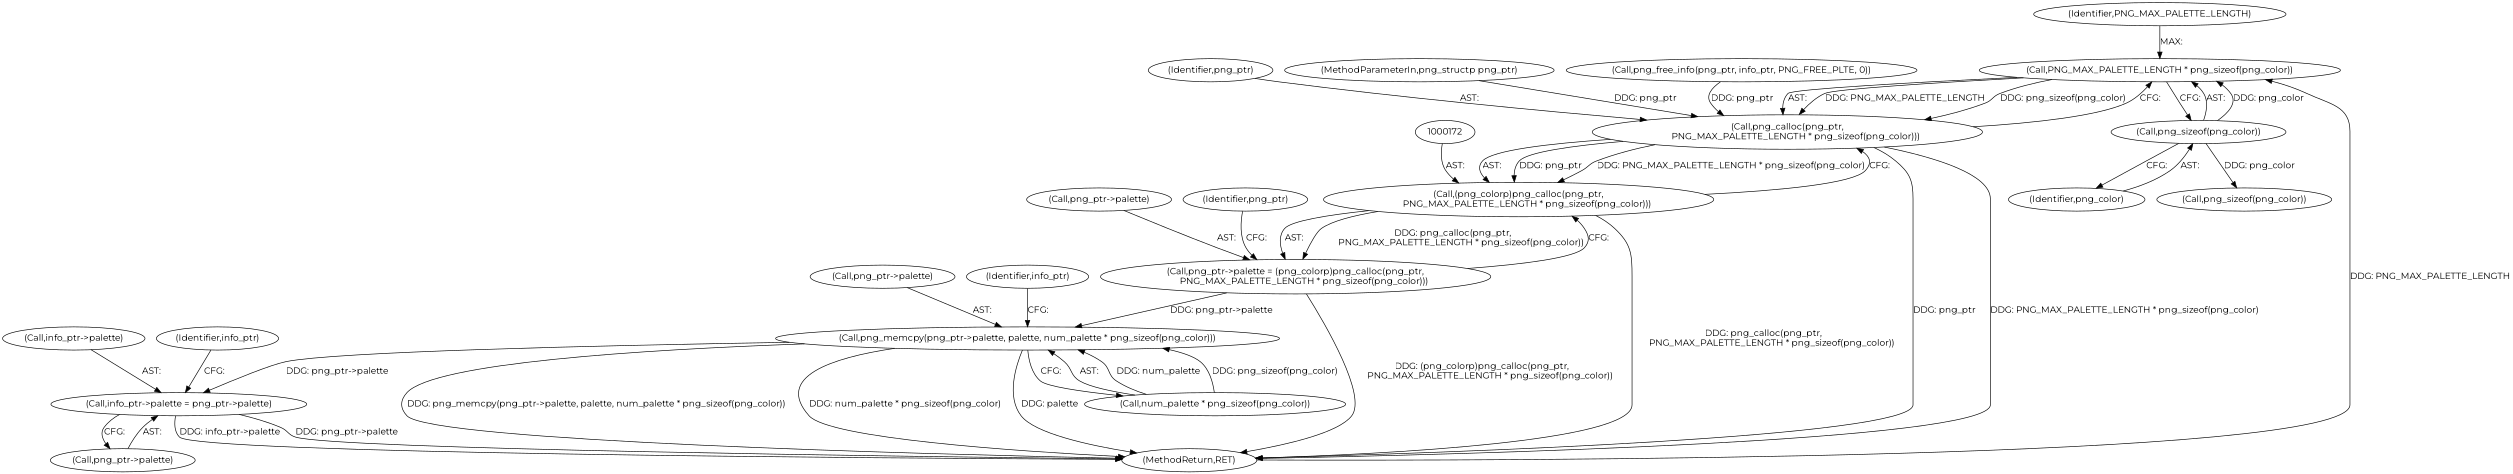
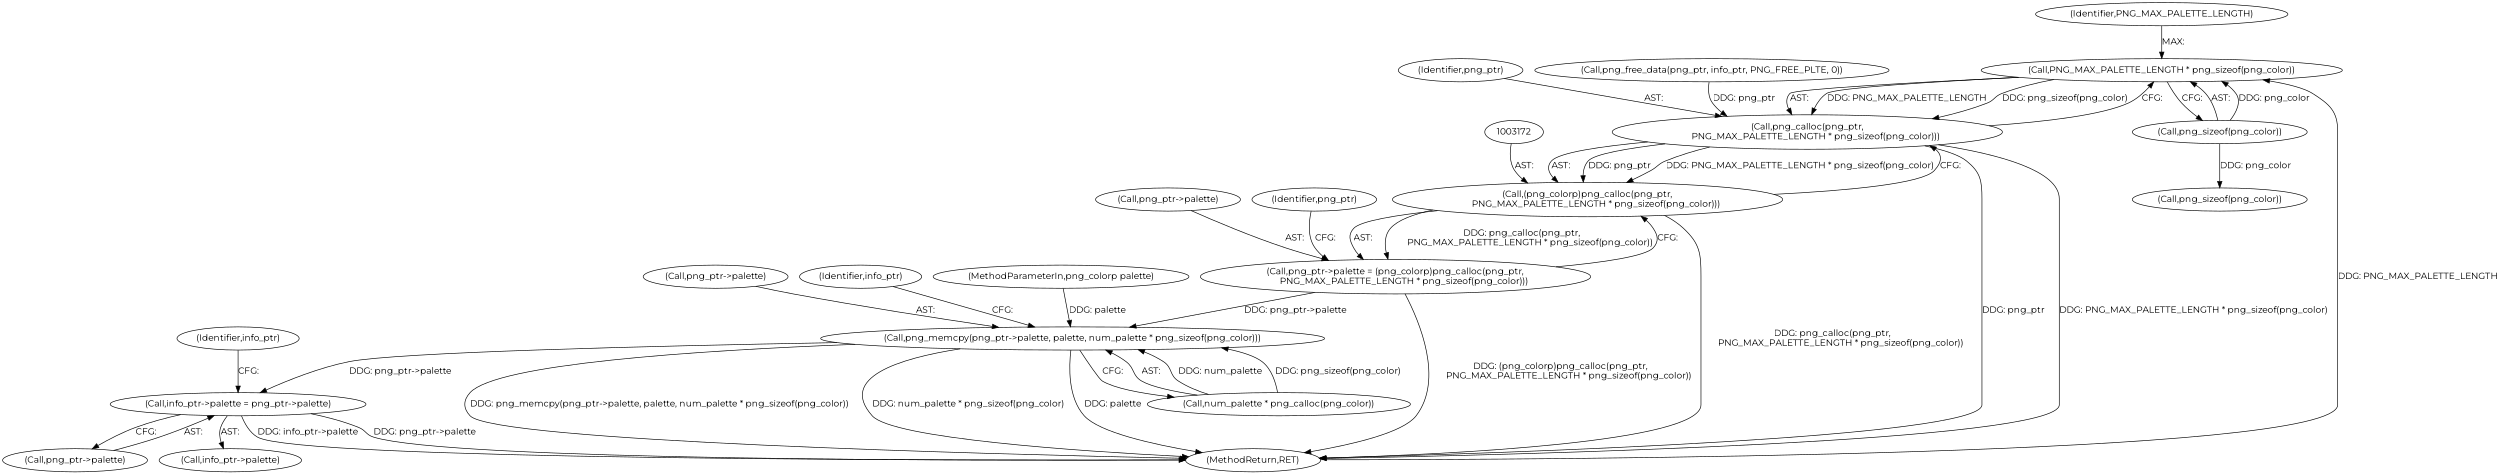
node "(MethodParameterIn,png_structp png_ptr)": removed
node "(Call,png_free_info(png_ptr, info_ptr, PNG_FREE_PLTE, 0))": label "(Call,png_free_info(png_ptr, info_ptr, PNG_FREE_PLTE, 0))" -> "(Call,png_free_data(png_ptr, info_ptr, PNG_FREE_PLTE, 0))"
node "1000172": label "1000172" -> "1003172"
node "(Identifier,png_color)": removed
node "(MethodParameterIn,png_colorp palette)": added
edge "(Call,info_ptr->palette)" -> "(Call,info_ptr->palette = png_ptr->palette)": reversed
node "(Call,num_palette * png_sizeof(png_color))": label "(Call,num_palette * png_sizeof(png_color))" -> "(Call,num_palette * png_calloc(png_color))"
